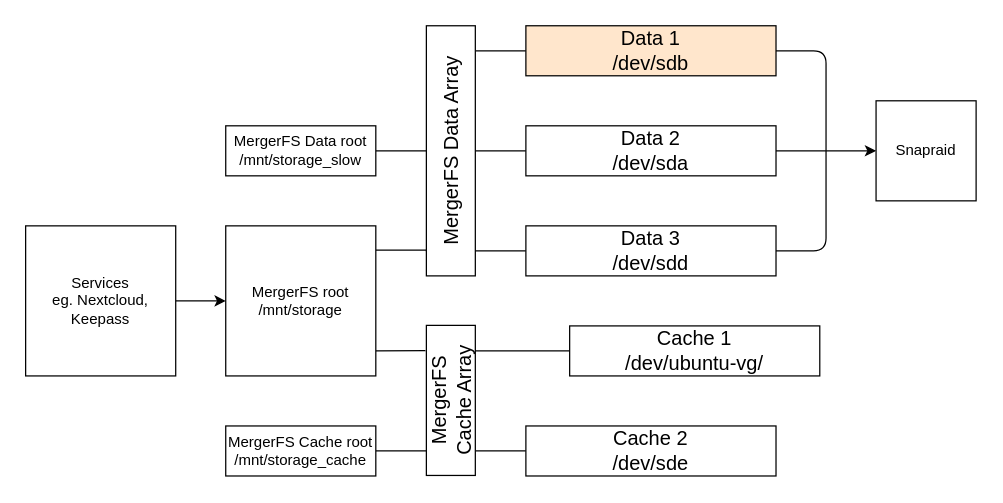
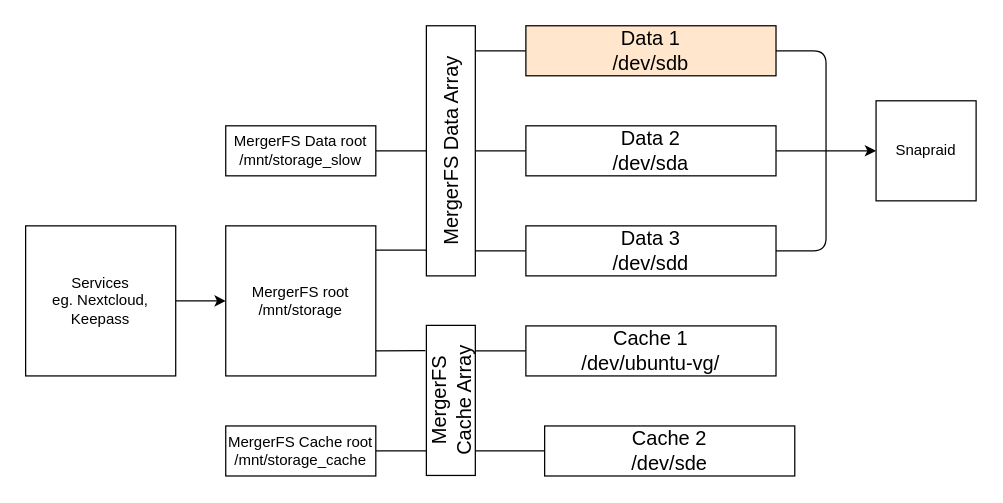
node "Cache 1 /dev/ubuntu-vg/": moved (694, 351) -> (651, 351)
node "Cache 2 /dev/sde": moved (651, 451) -> (669, 451)
